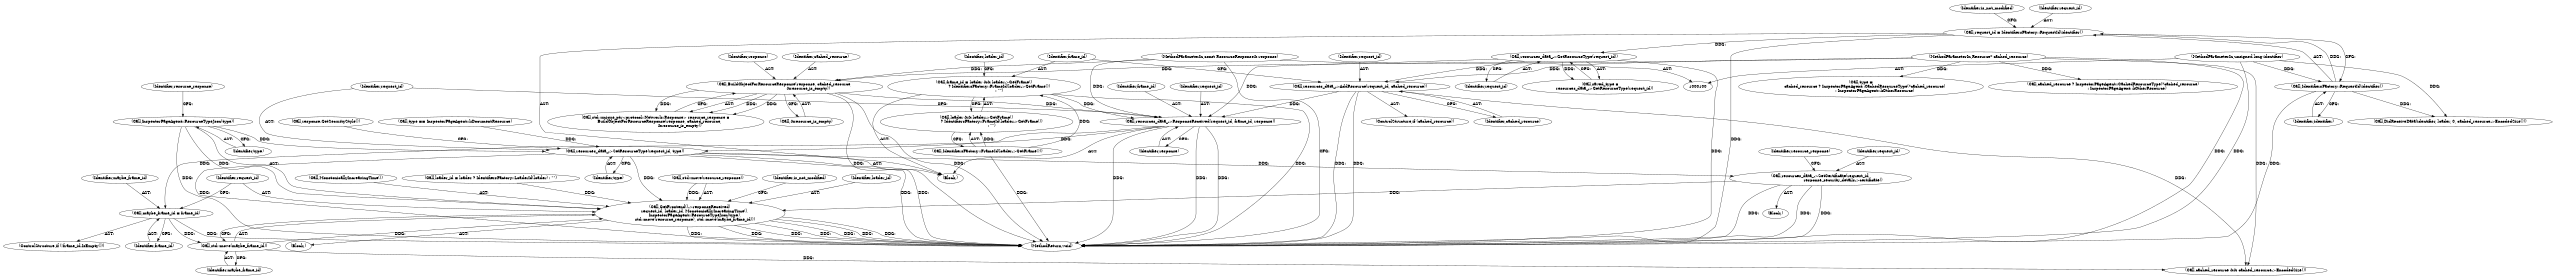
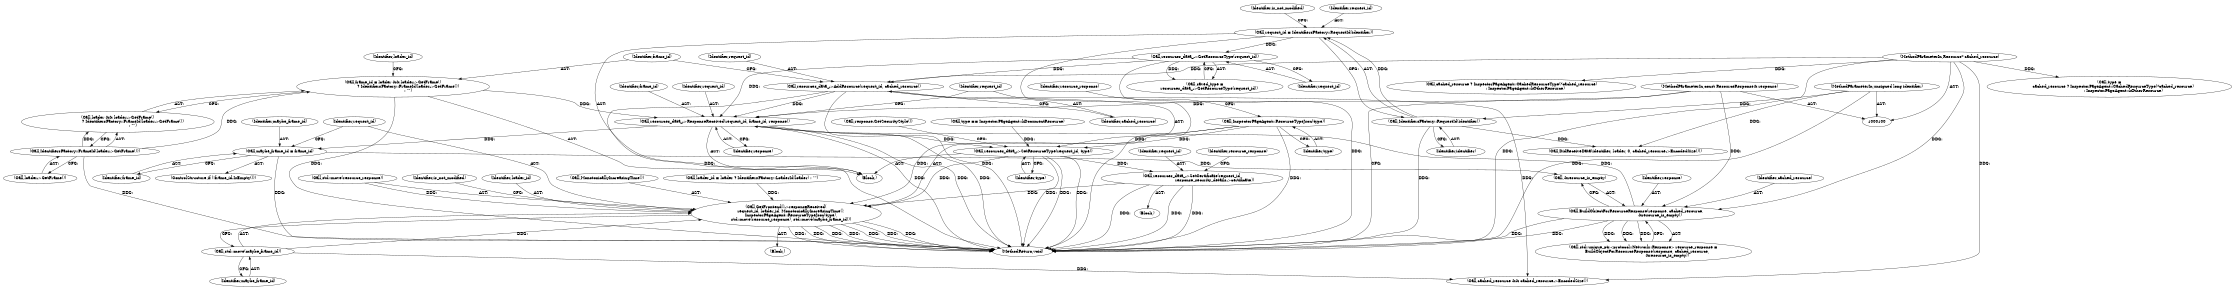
edge "(MethodParameterIn,Resource* cached_resource)" -> "1000100": added, label "AST:"
node "(ControlStructure,if (cached_resource))": removed
node "(Call,loader->GetFrame())": added
edge "(Call,maybe_frame_id = frame_id)" -> "(Call,std::move(maybe_frame_id))": now "(Call,maybe_frame_id = frame_id)" -> "(Call,&resource_is_empty)"
